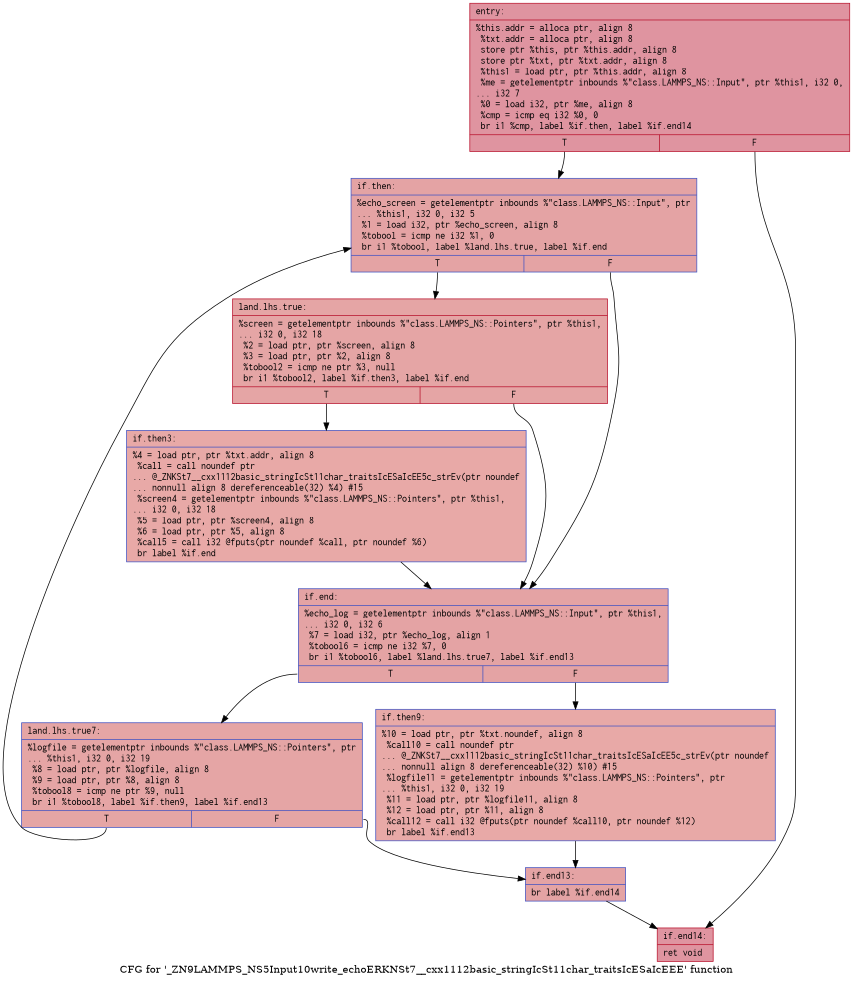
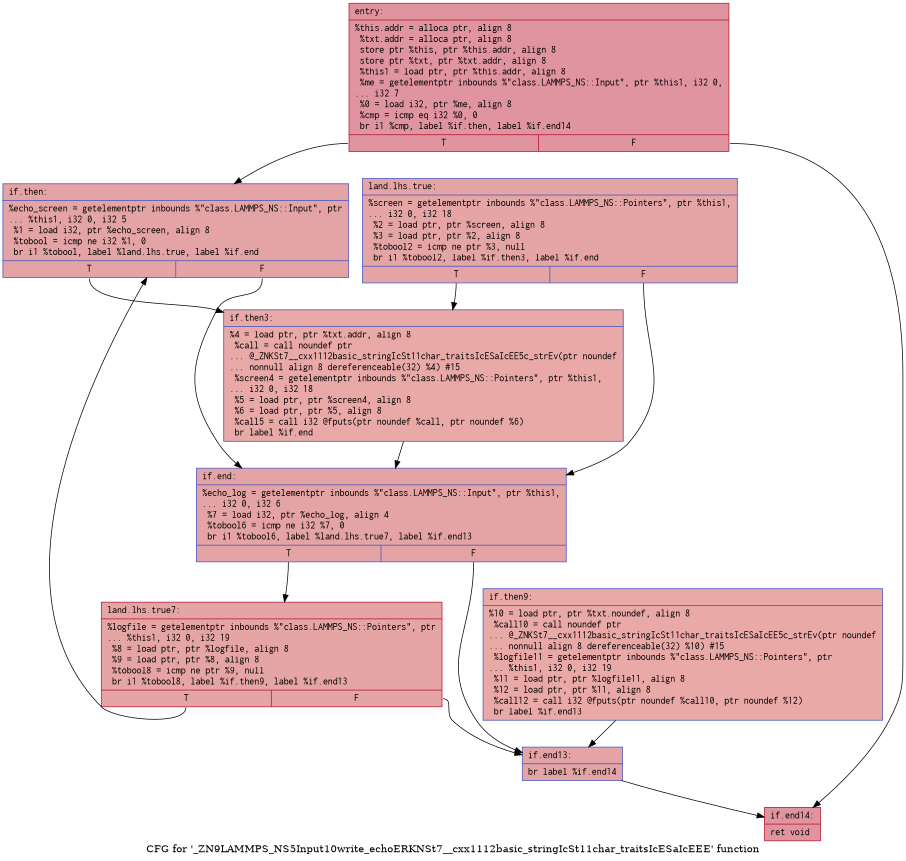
edge "if.then:" -> "land.lhs.true:": now "if.then:" -> "if.then3:"
node "land.lhs.true:": color #b70d28ff -> #3d50c3ff
node "if.end:": text "%7 = load i32, ptr %echo_log, align 1" -> "%7 = load i32, ptr %echo_log, align 4"
edge "if.end:" -> "if.then9:": now "if.end:" -> "if.end13:"
node "land.lhs.true7:": color #3d50c3ff -> #b70d28ff
